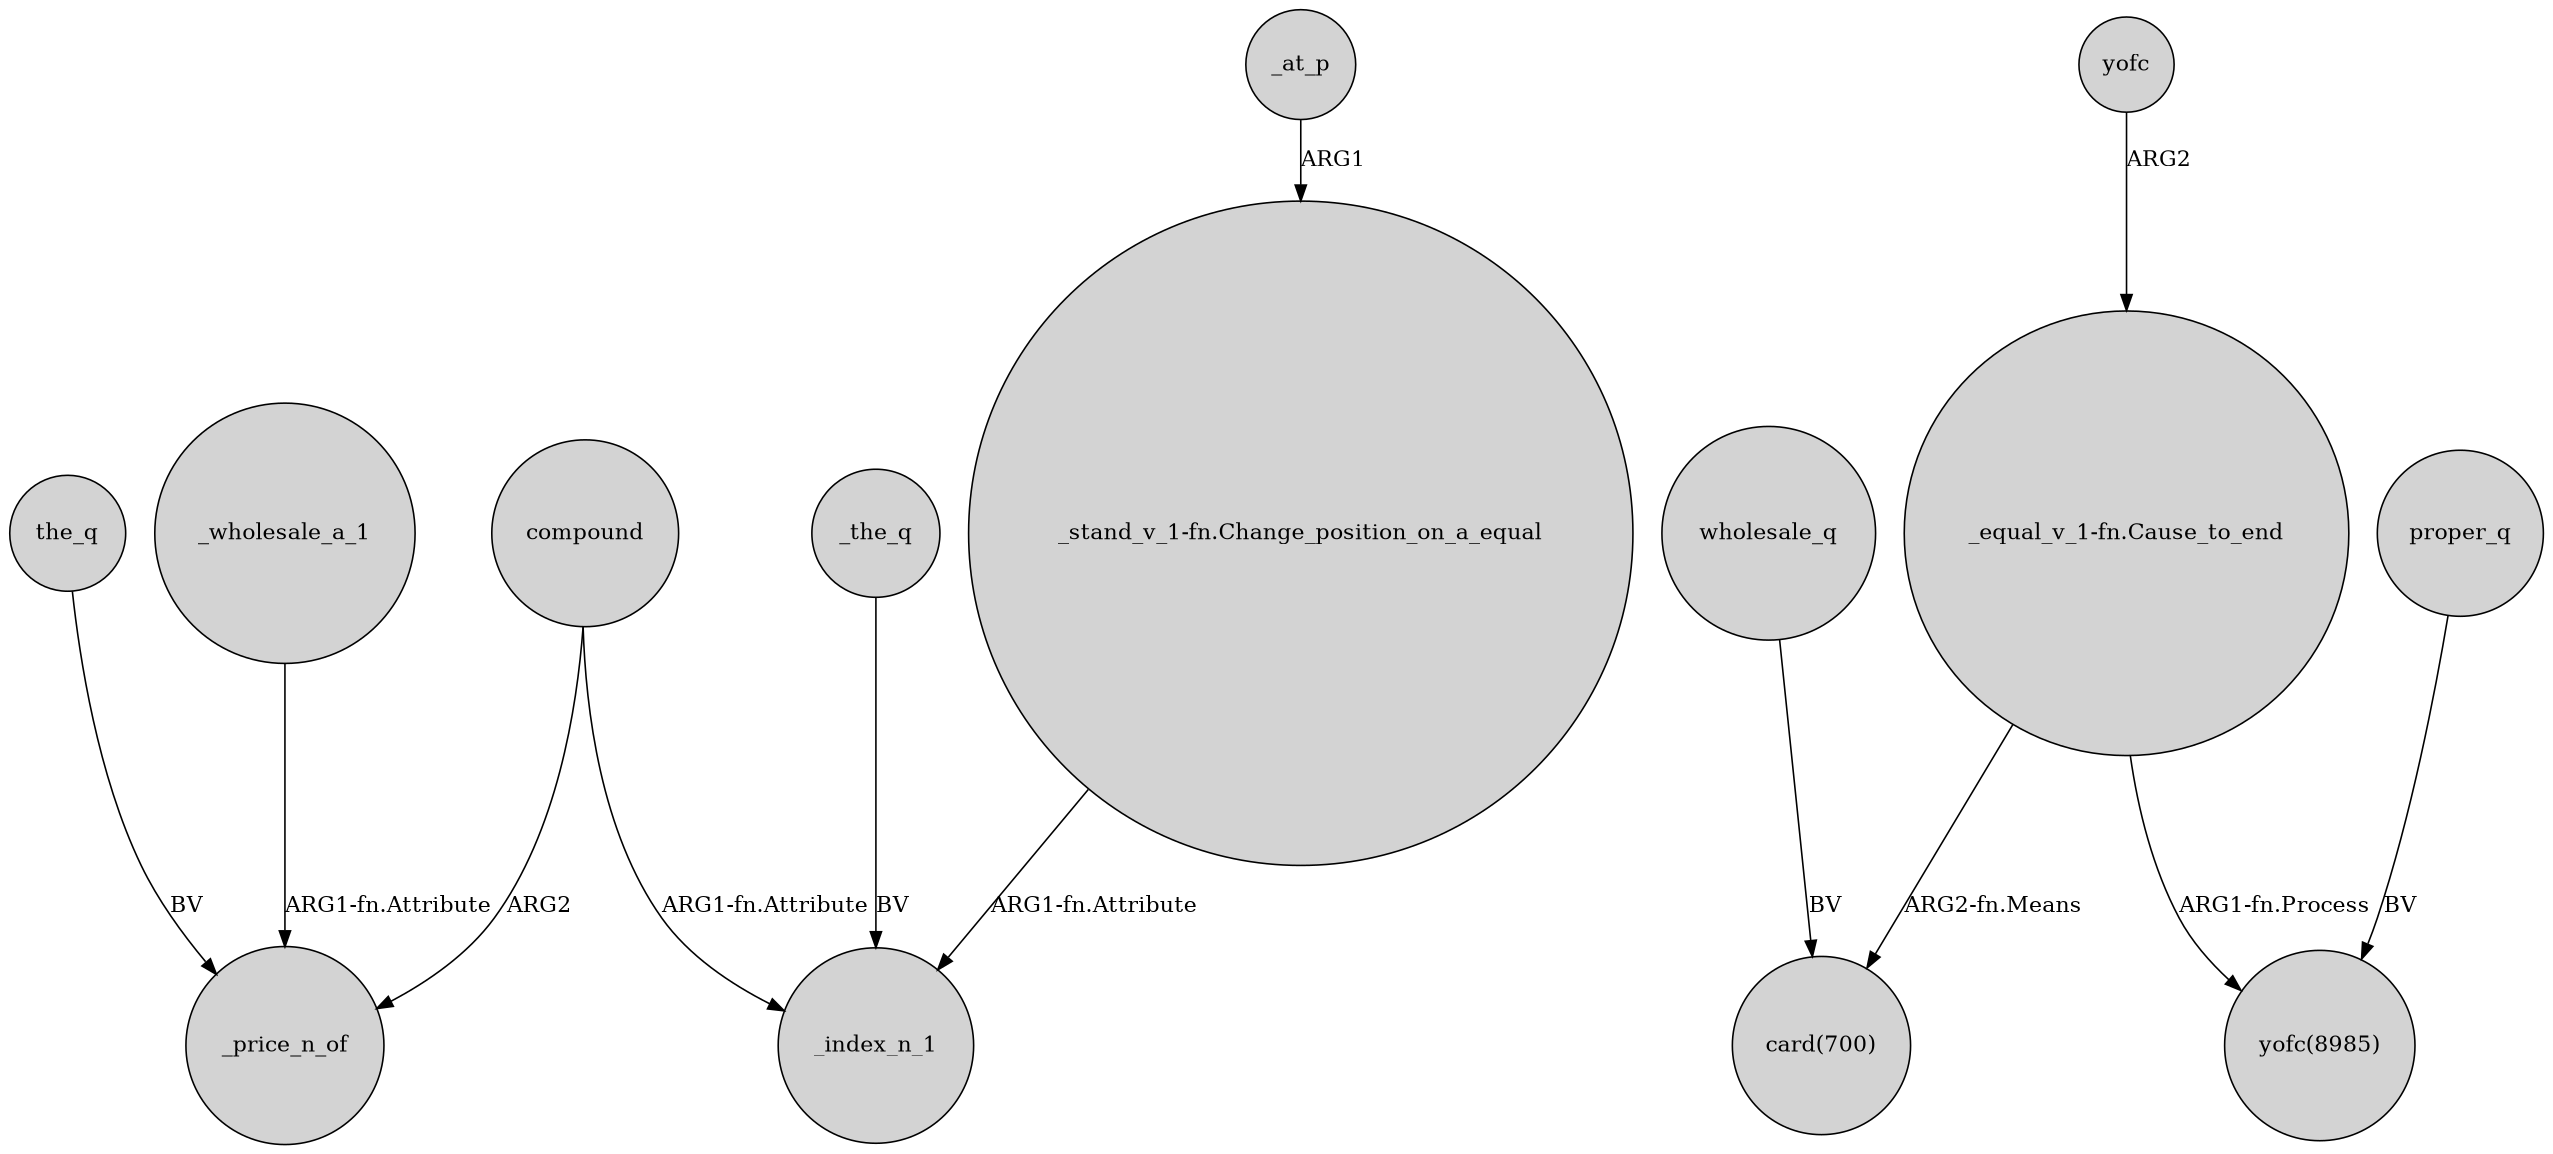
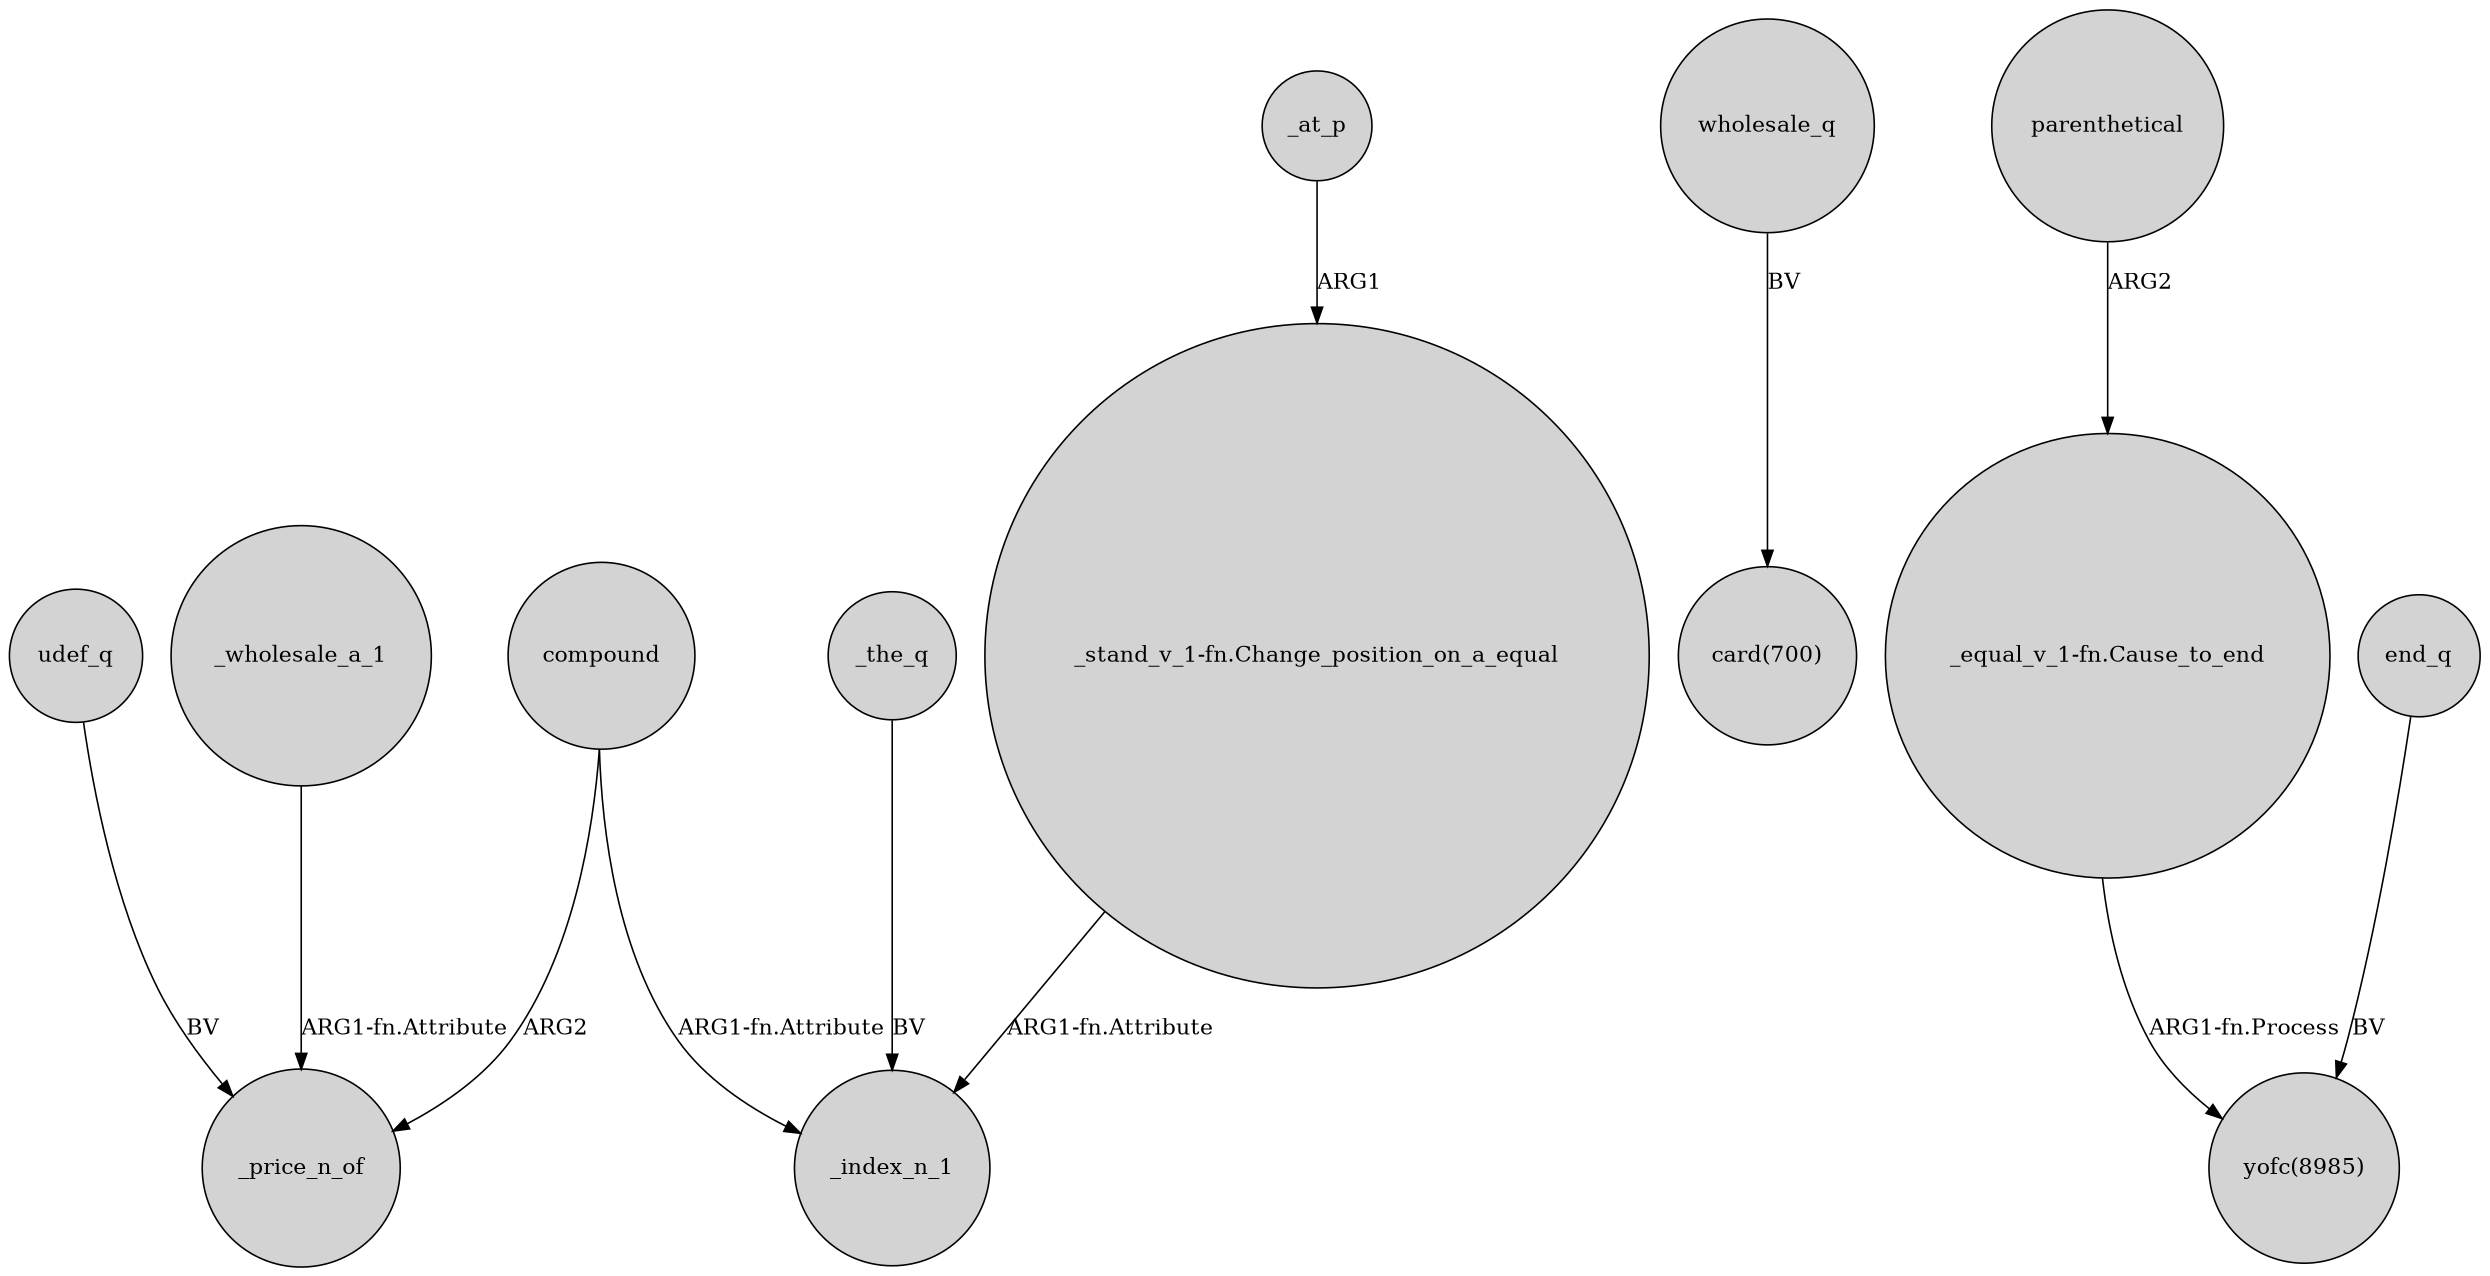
node "yofc": label "yofc" -> "parenthetical"
node "the_q": label "the_q" -> "udef_q"
node "proper_q": label "proper_q" -> "end_q"
edge "_equal_v_1-fn.Cause_to_end" -> "card(700)": removed, label "ARG2-fn.Means"
